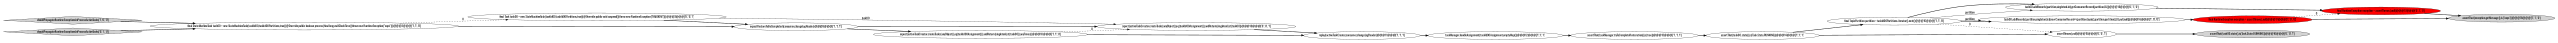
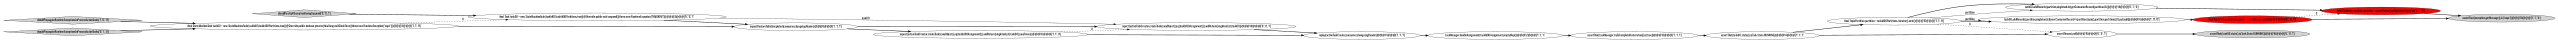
node "shouldPassUpIfExceptionDuringSuspend['0', '0', '1']": added
